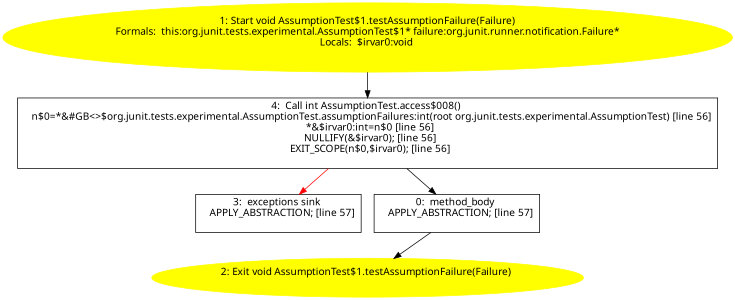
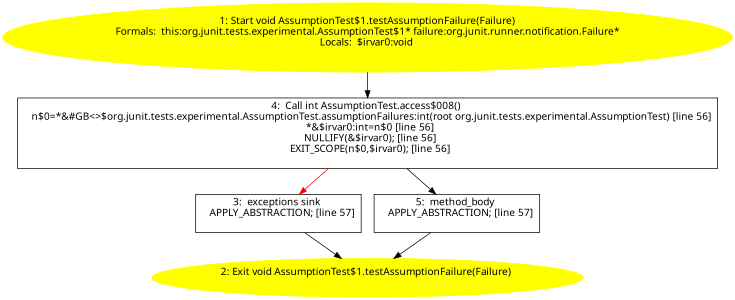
node "0:  method_body APPLY_ABSTRACTION; [line 57]": label "0:  method_body APPLY_ABSTRACTION; [line 57]" -> "5:  method_body APPLY_ABSTRACTION; [line 57]"
edge "3:  exceptions sink APPLY_ABSTRACTION; [line 57]" -> "2: Exit void AssumptionTest$1.testAssumptionFailure(Failure)": added
